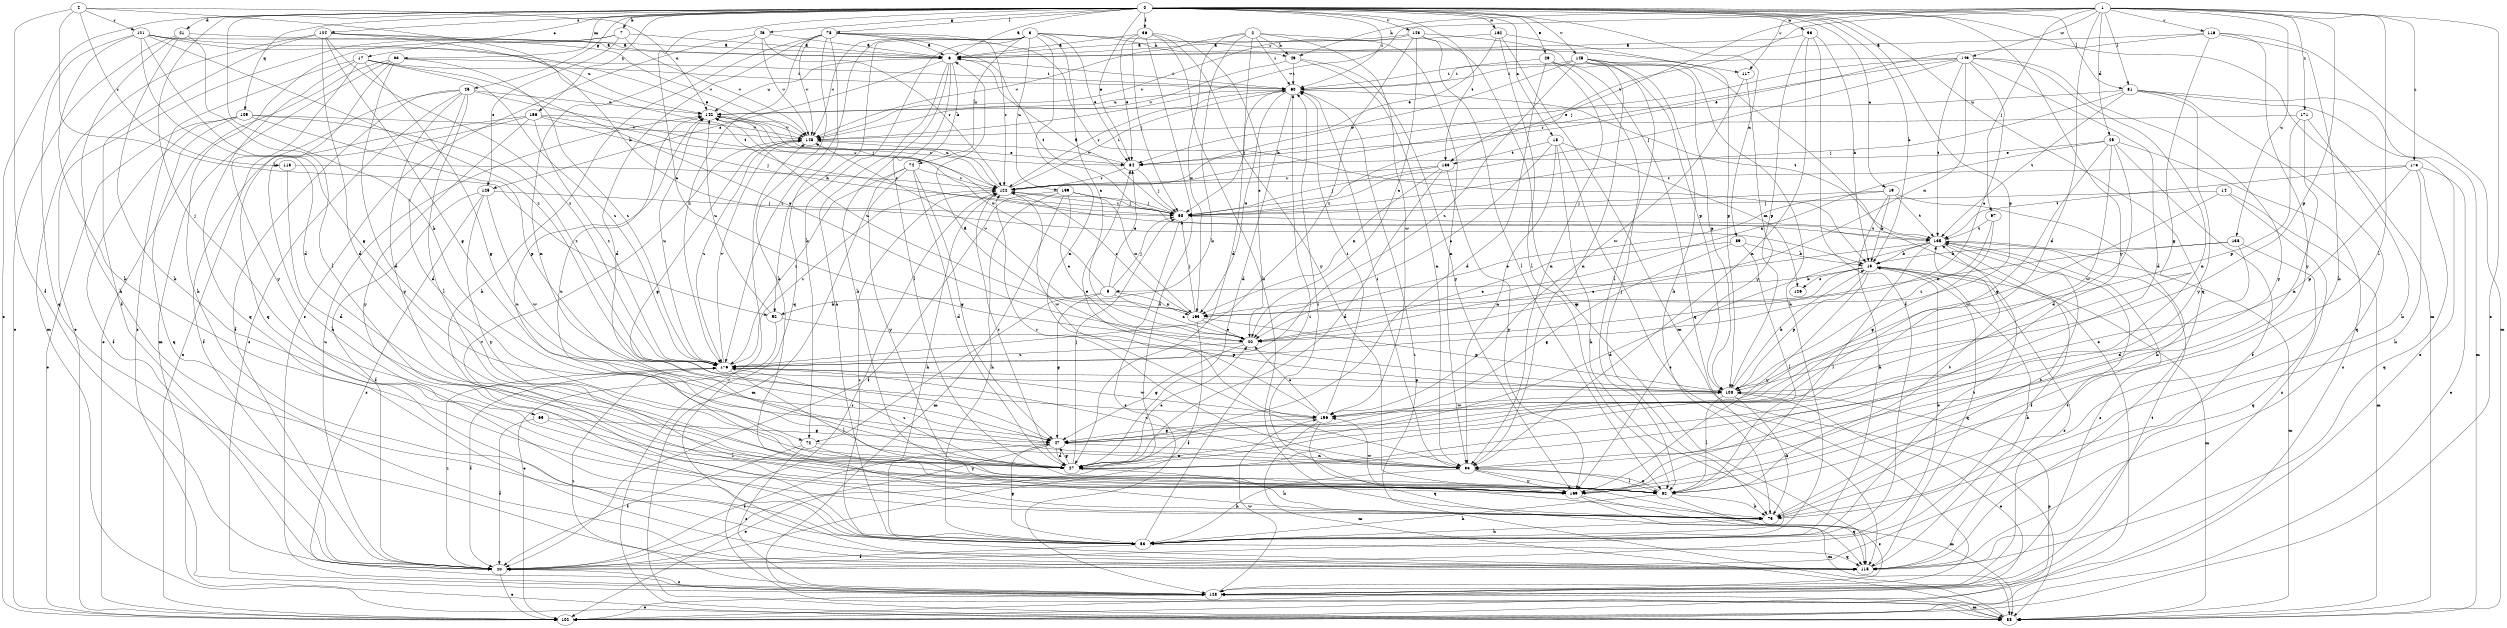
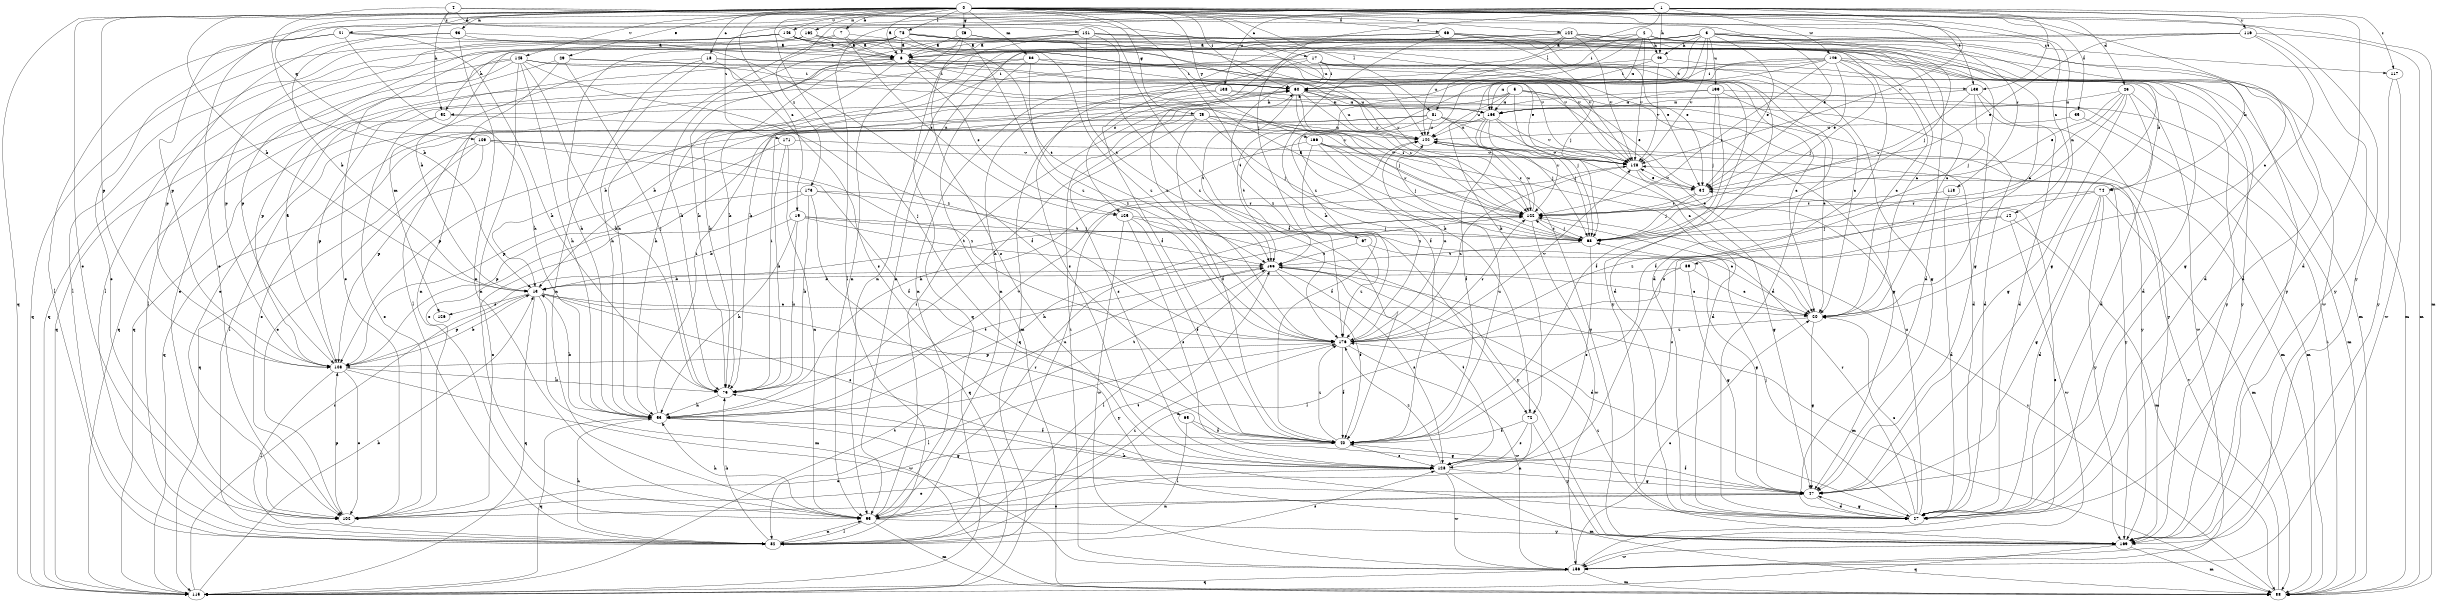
edge "0" -> "14": added, label "c"
edge "3" -> "125": added, label "s"
edge "1" -> "68": now "3" -> "68"
node "35": added
edge "13" -> "5": reversed
edge "156" -> "47": now "128" -> "47"
